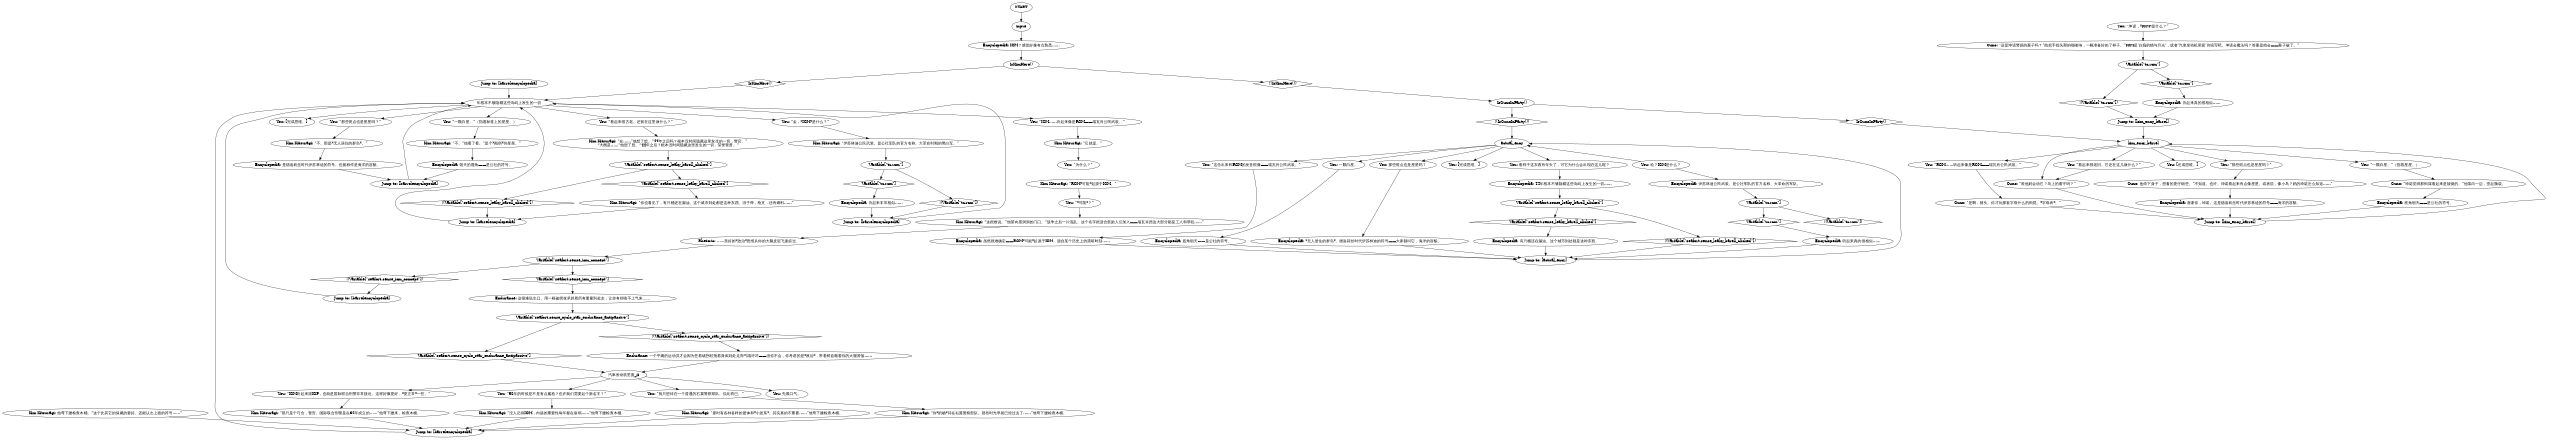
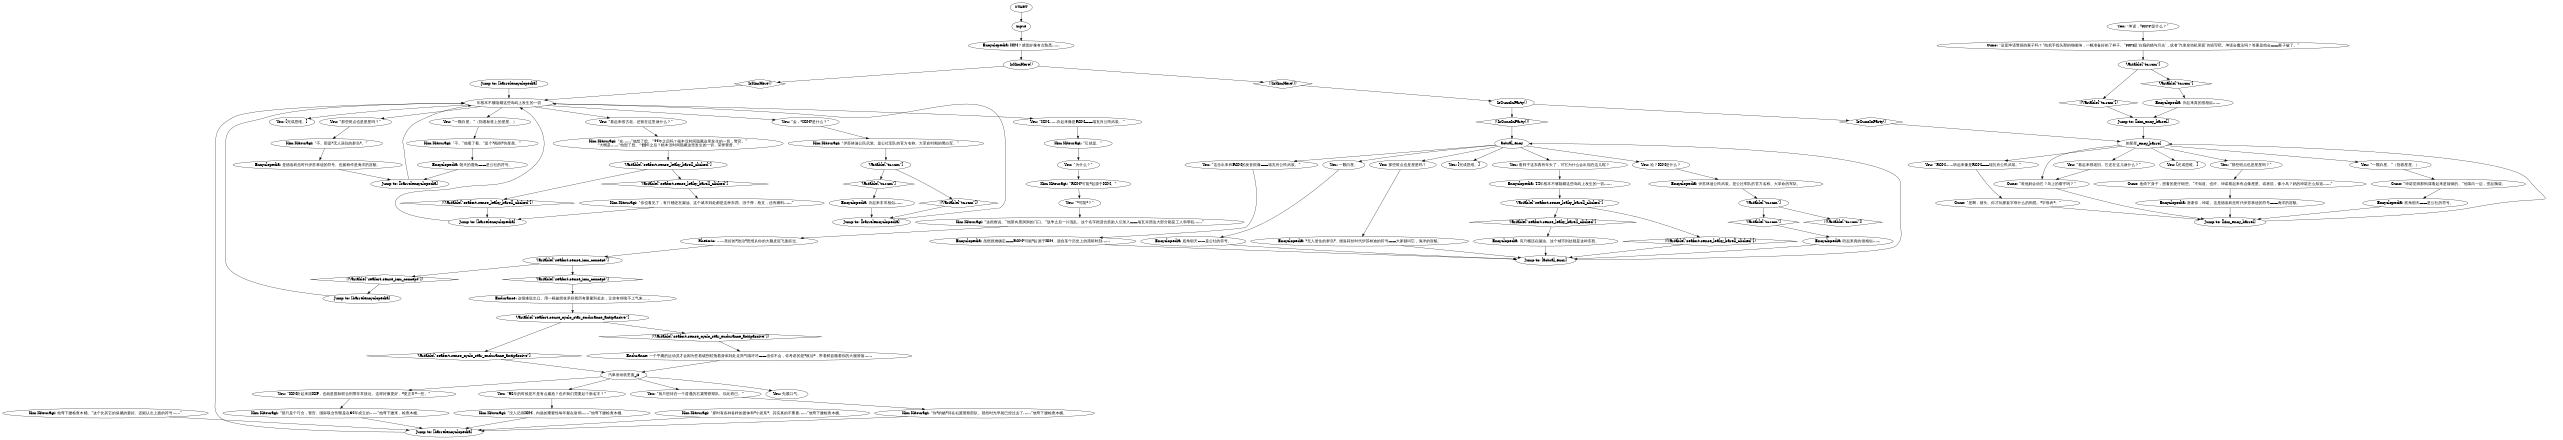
node "kim_ency_barrel": label "kim_ency_barrel" -> "的星星_ency_barrel"
edge "You: 哈？ICM是什么？" -> "actual_ency": reversed
edge "You: “为什么？”" -> "Kim Kitsuragi: “RCM*可能*起源于ICM。”": added
